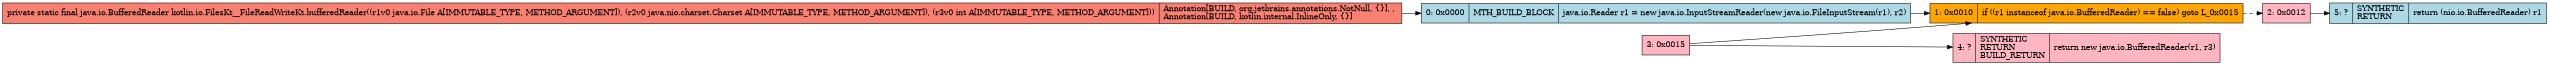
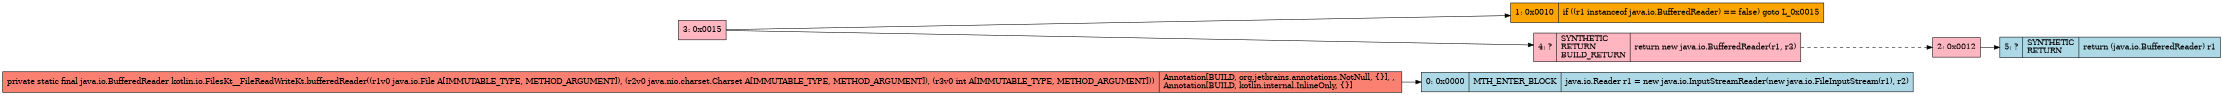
node "0: 0x0000": text "MTH_BUILD_BLOCK" -> "MTH_ENTER_BLOCK"
edge "0: 0x0000" -> "1: 0x0010": removed
edge "1: 0x0010" -> "2: 0x0012": now "4: ?" -> "2: 0x0012"
node "5: ?": text "return (nio.io.BufferedReader) r1" -> "return (java.io.BufferedReader) r1"
